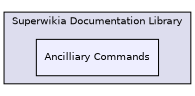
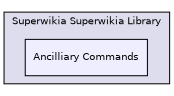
cluster "Superwikia Documentation Library": label "Superwikia Documentation Library" -> "Superwikia Superwikia Library"
